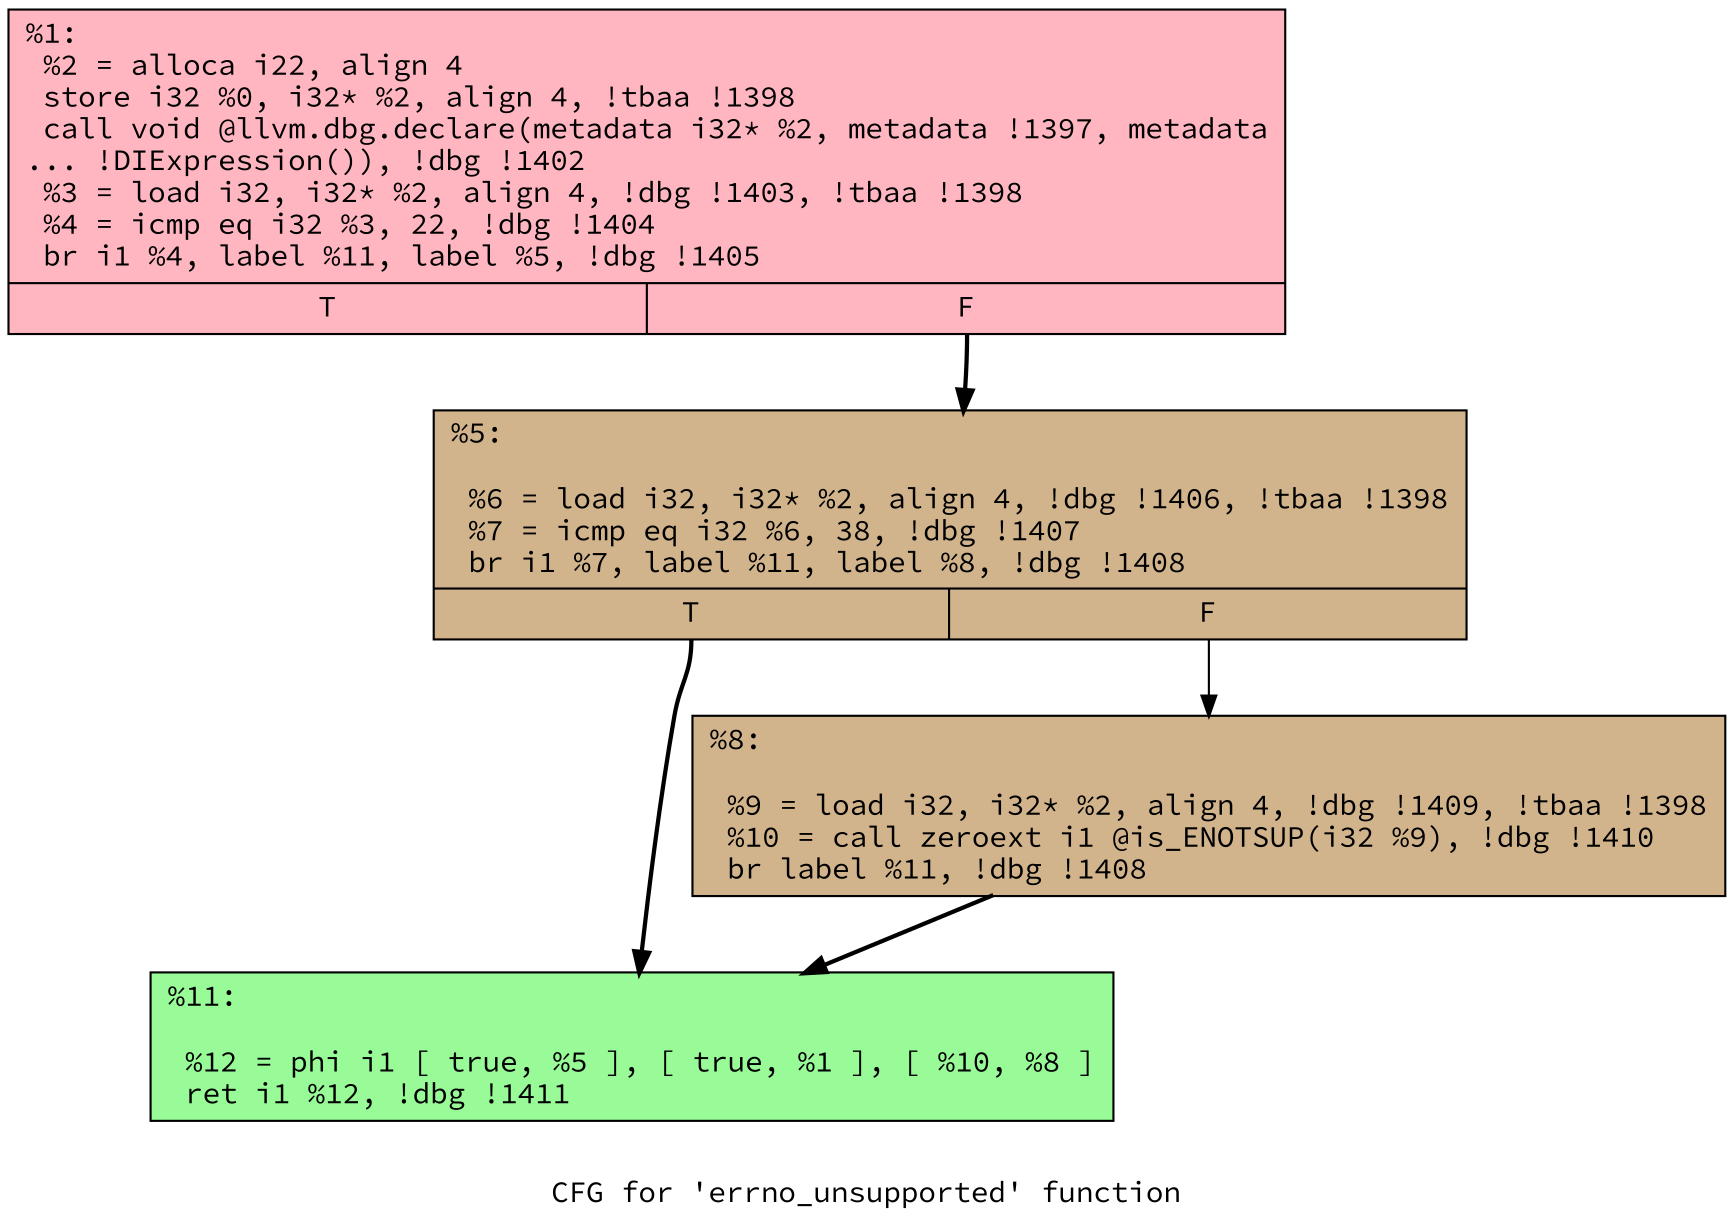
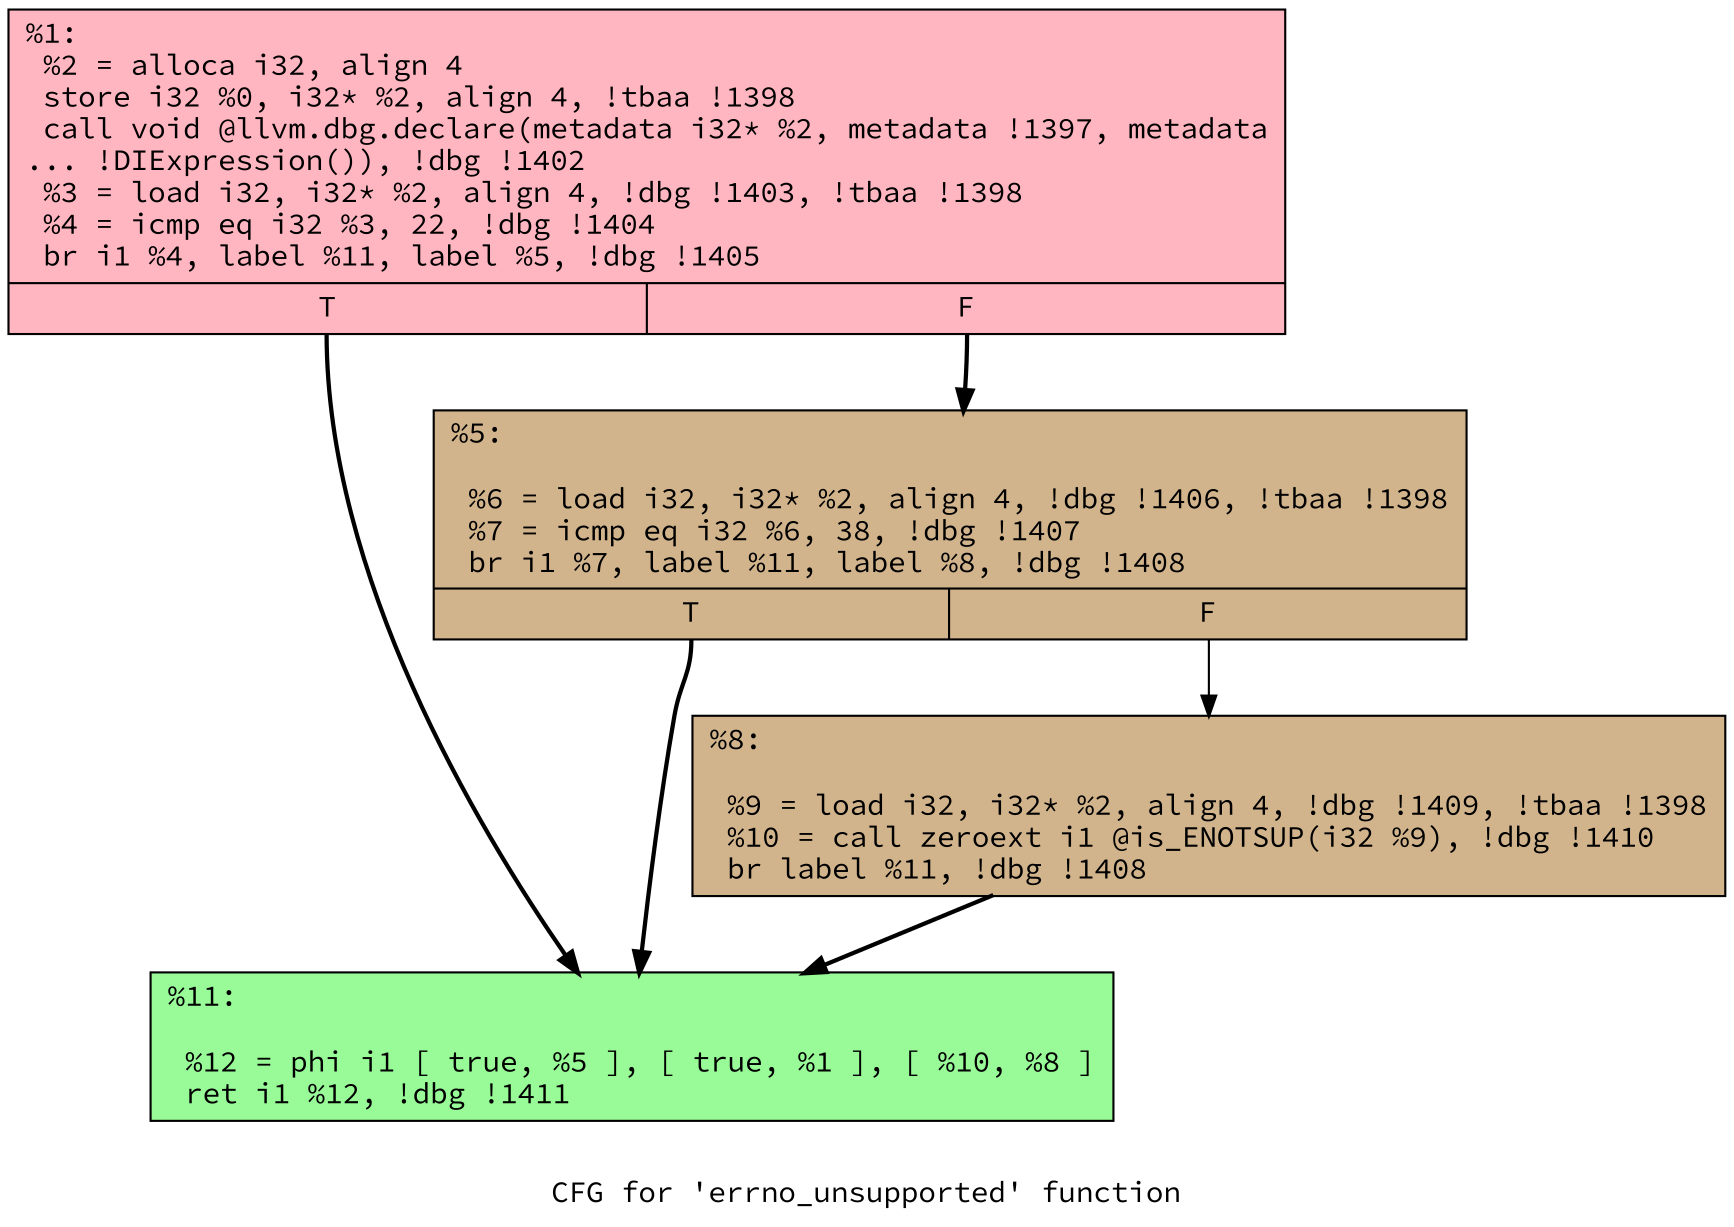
node "%1:": text "%2 = alloca i22, align 4" -> "%2 = alloca i32, align 4"
edge "%1:" -> "%11:": added
